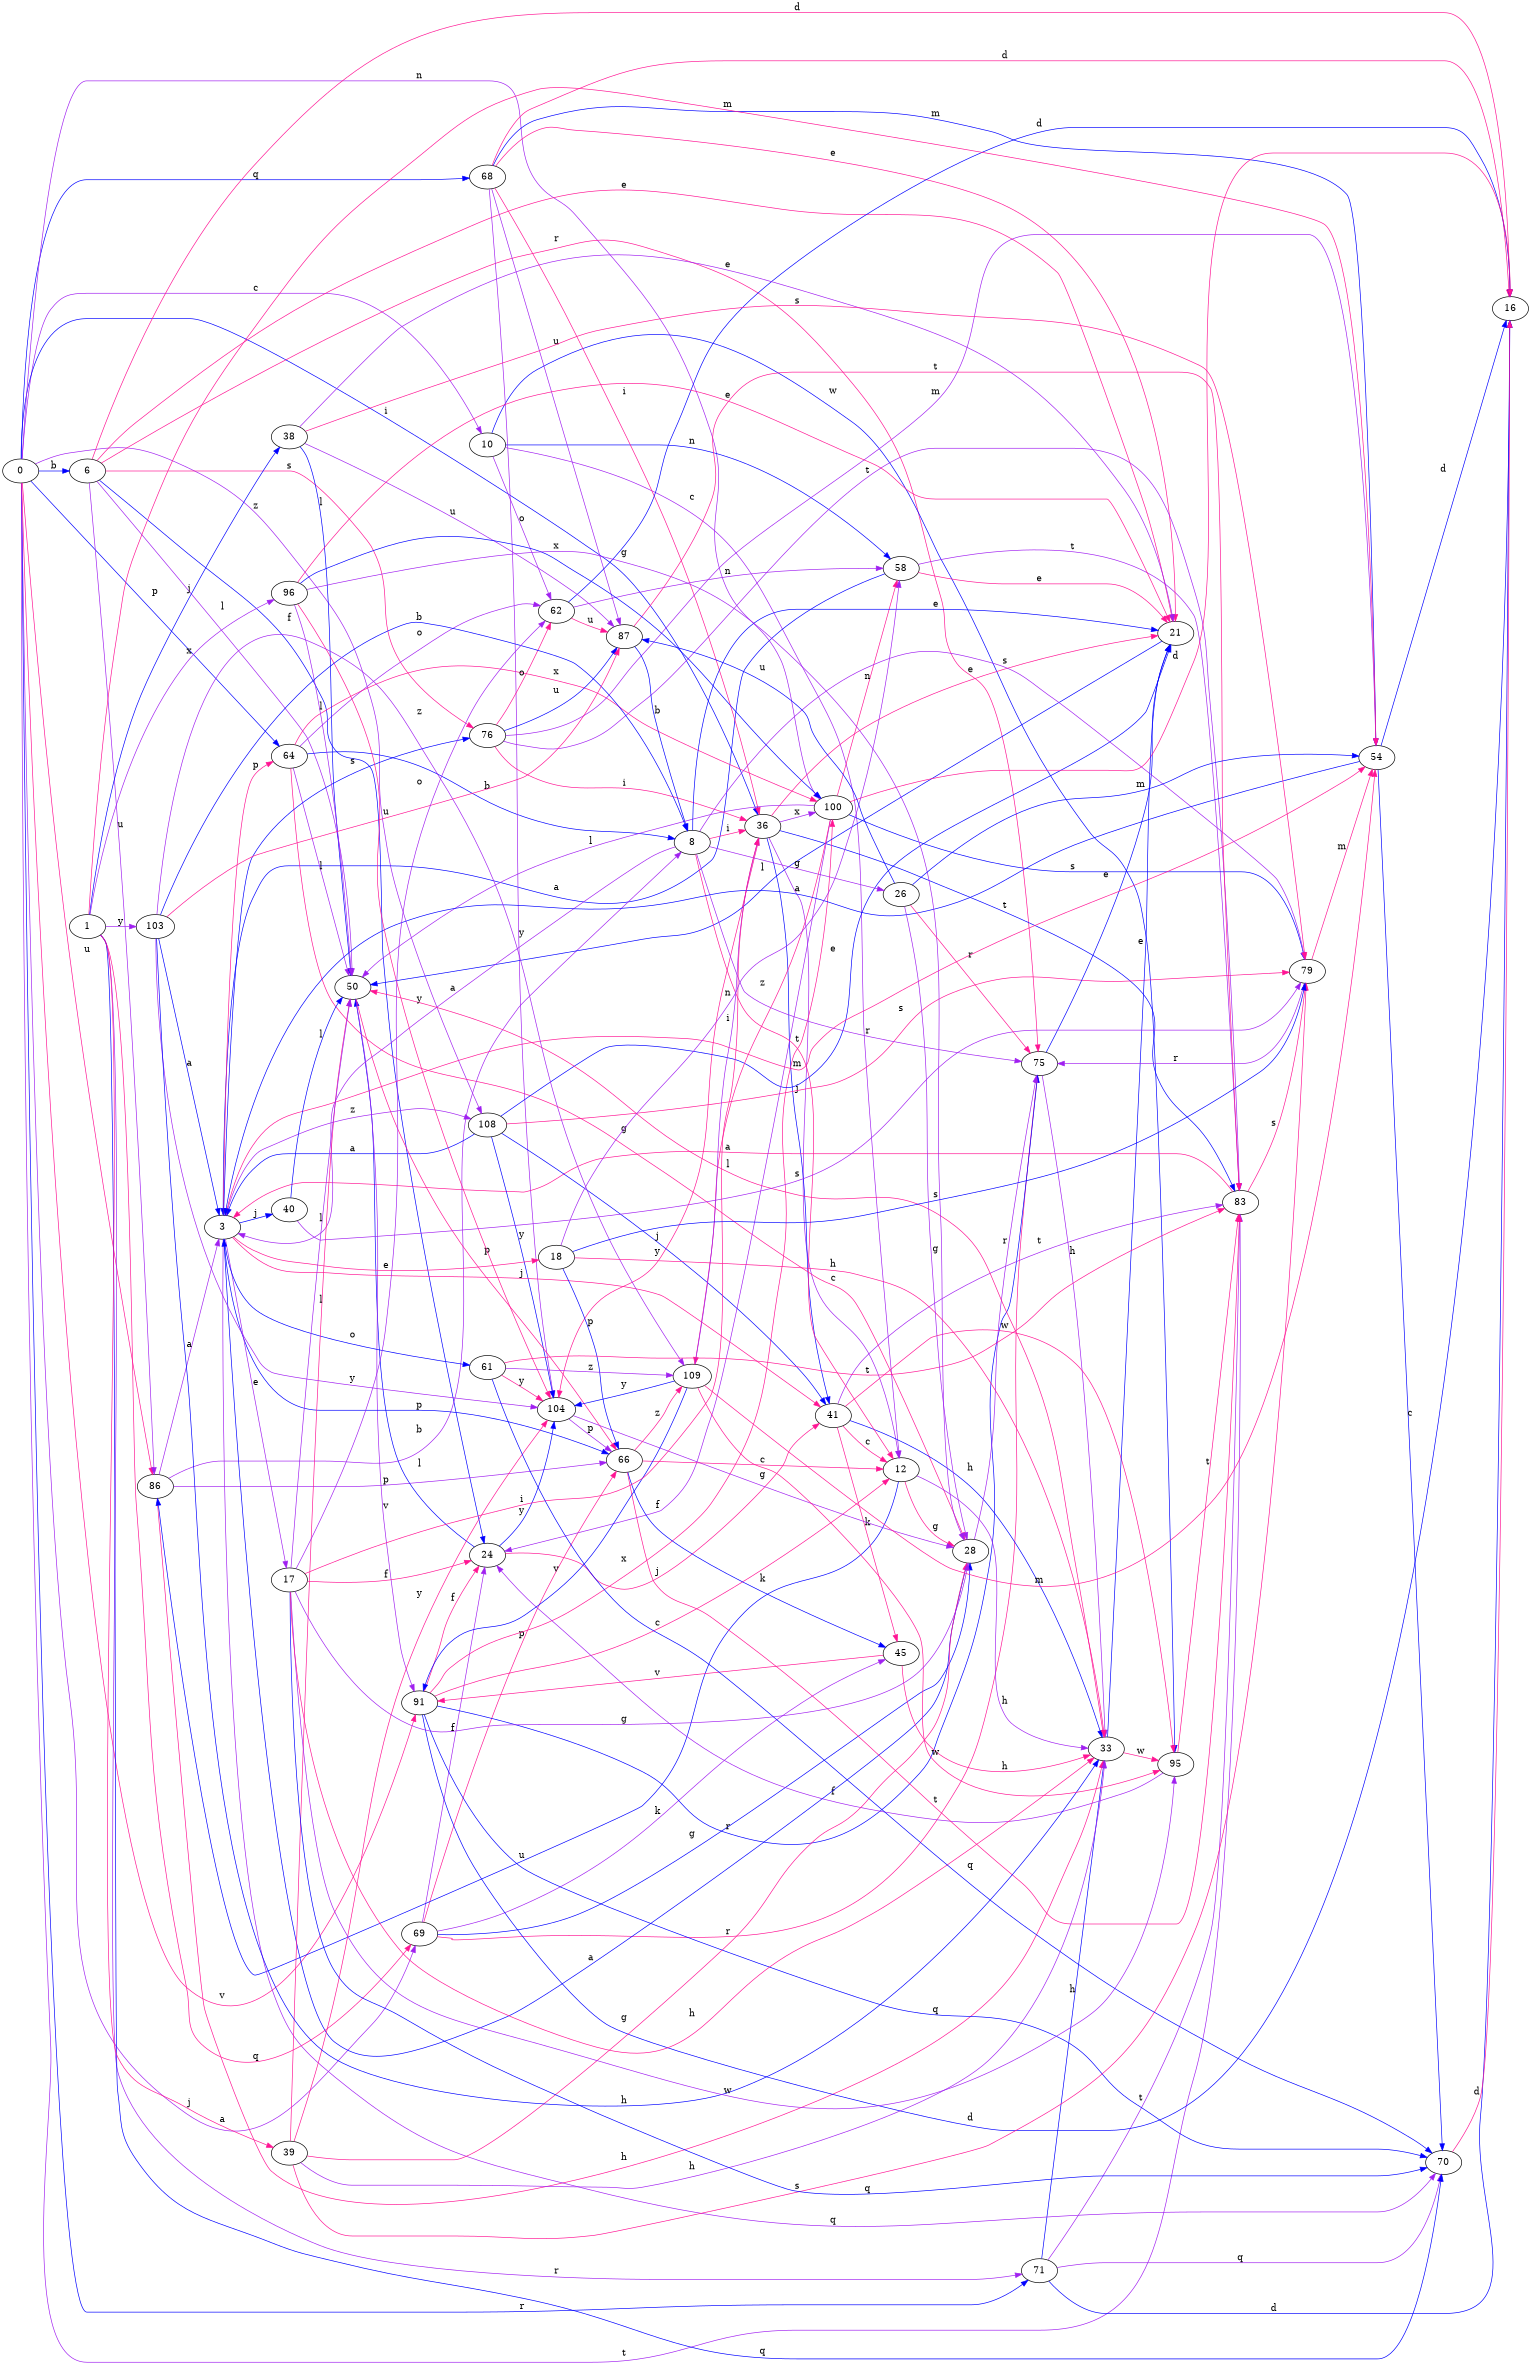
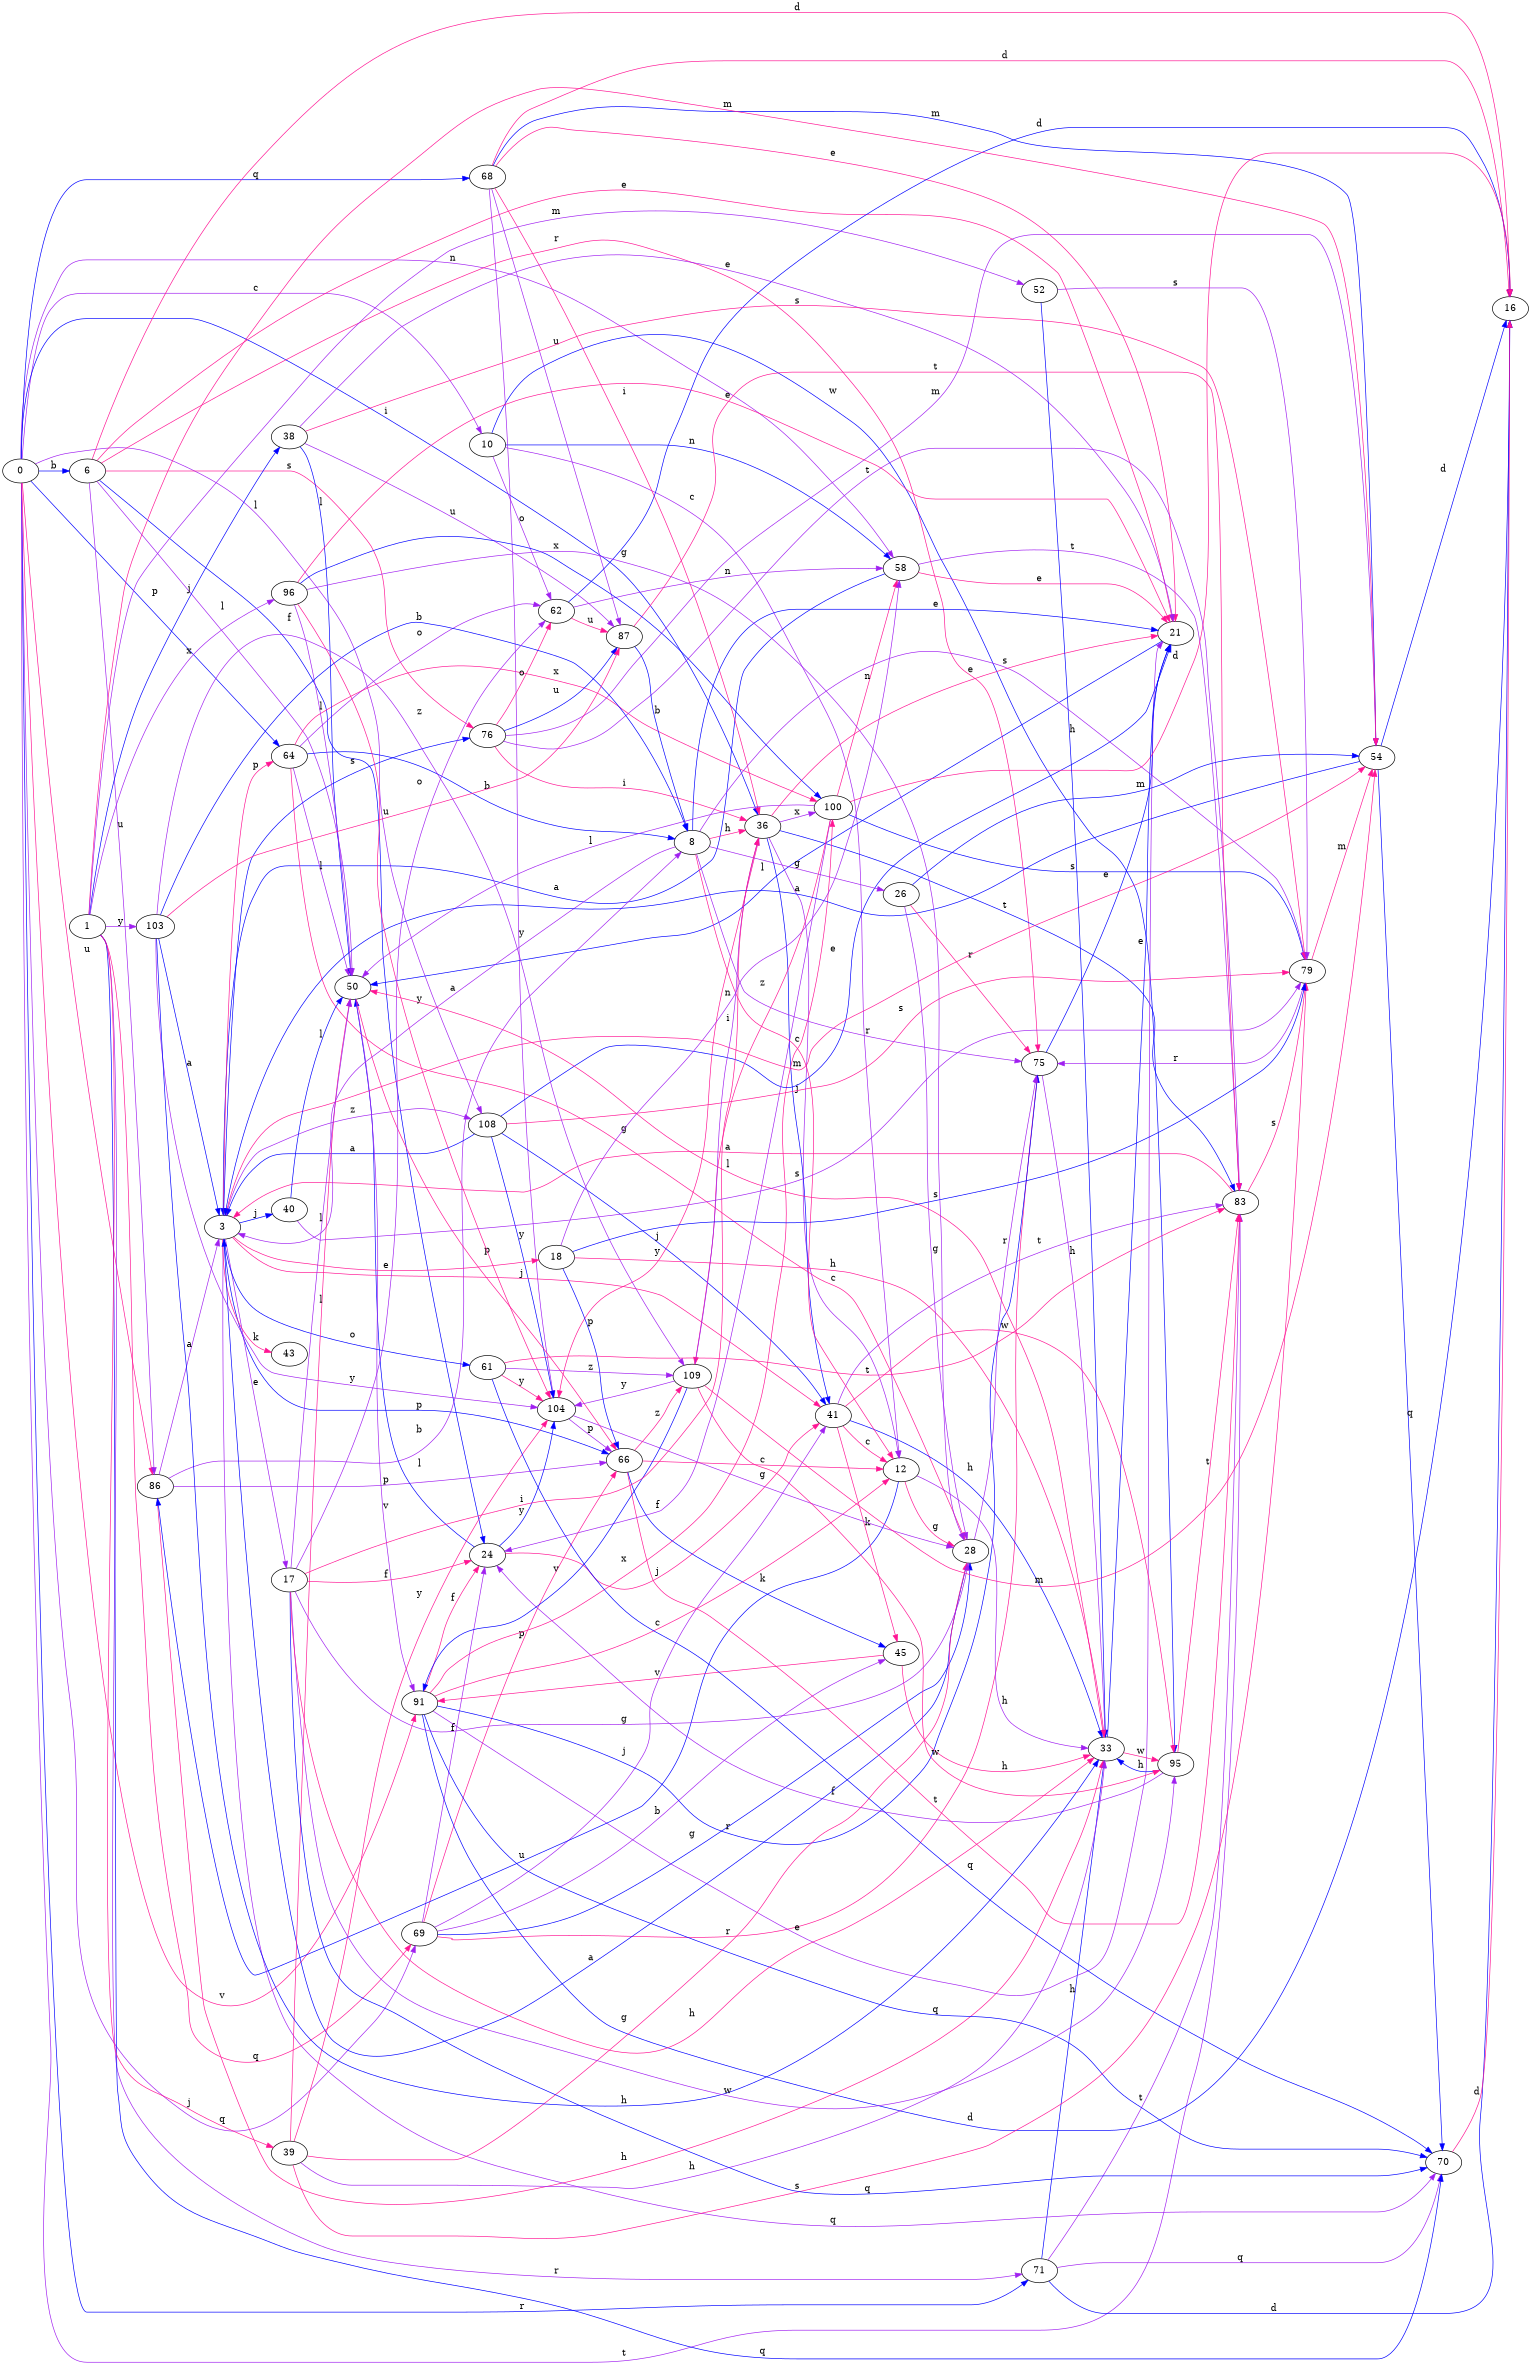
edge "0" -> "100": now "0" -> "58"
node "52": added
edge "0" -> "108": label "z" -> "l"
edge "26" -> "87": removed, label "u"
edge "8" -> "36": label "i" -> "h"
edge "8" -> "12": label "t" -> "c"
node "43": added
edge "109" -> "104": color blue -> purple
edge "54" -> "70": label "c" -> "q"
edge "91" -> "21": added, label "e"
edge "69" -> "41": added, label "j"
edge "95" -> "33": added, label "h"
edge "69" -> "45": label "k" -> "b"
edge "0" -> "69": label "a" -> "q"
